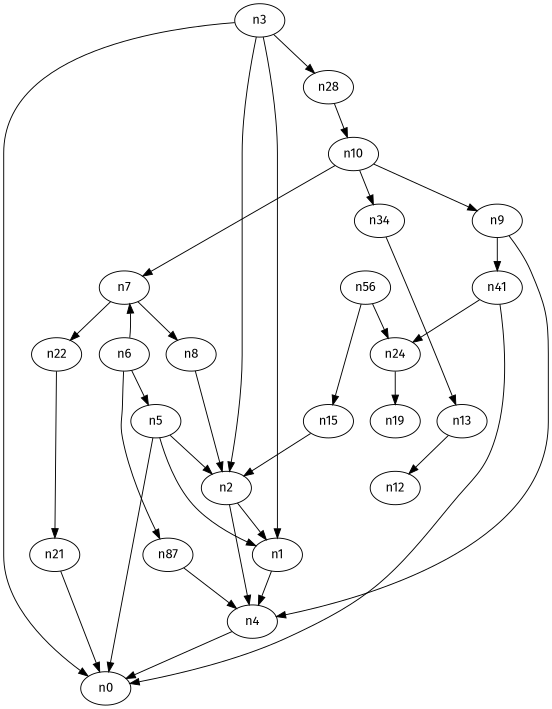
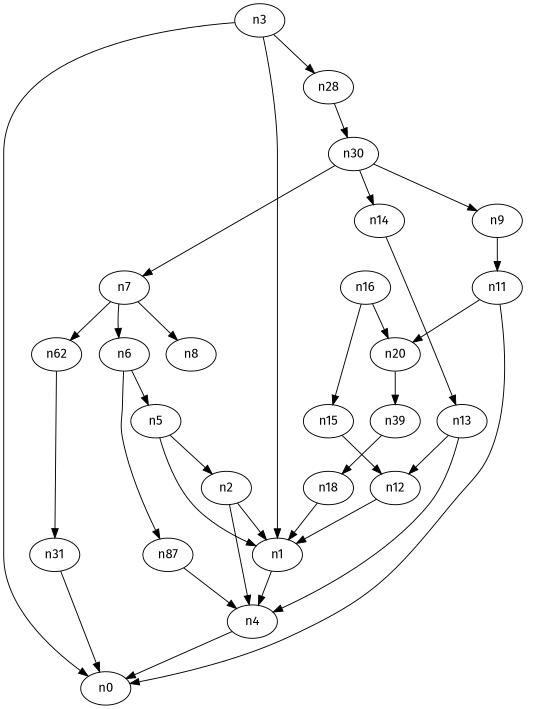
node "n10": label "n10" -> "n30"
node "n34": label "n34" -> "n14"
edge "n3" -> "n2": removed
node "n56": label "n56" -> "n16"
node "n41": label "n41" -> "n11"
edge "n6" -> "n7": reversed
node "n22": label "n22" -> "n62"
node "n24": label "n24" -> "n20"
edge "n8" -> "n2": removed
node "n19": label "n19" -> "n39"
edge "n15" -> "n2": now "n15" -> "n12"
node "n18": added
edge "n9" -> "n4": now "n13" -> "n4"
edge "n12" -> "n1": added
edge "n5" -> "n0": removed
node "n21": label "n21" -> "n31"
